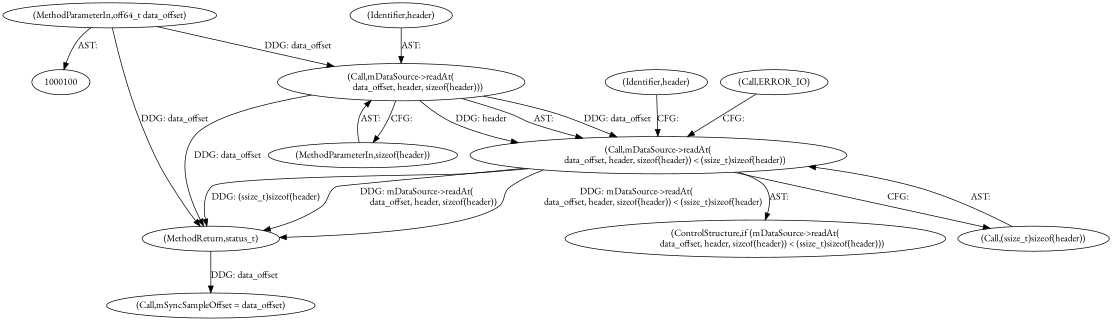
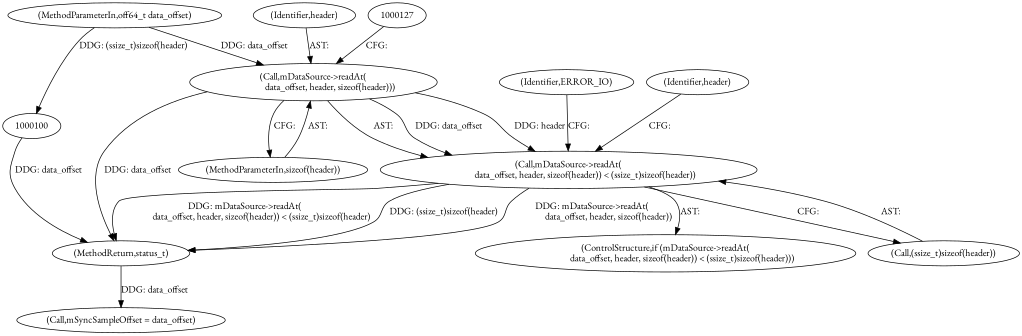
node "1000127": added
edge "(MethodParameterIn,off64_t data_offset)" -> "1000100": label "AST: " -> "DDG: (ssize_t)sizeof(header)"
node "(Call,ERROR_IO)": label "(Call,ERROR_IO)" -> "(Identifier,ERROR_IO)"
edge "(MethodParameterIn,off64_t data_offset)" -> "(MethodReturn,status_t)": now "1000100" -> "(MethodReturn,status_t)"
